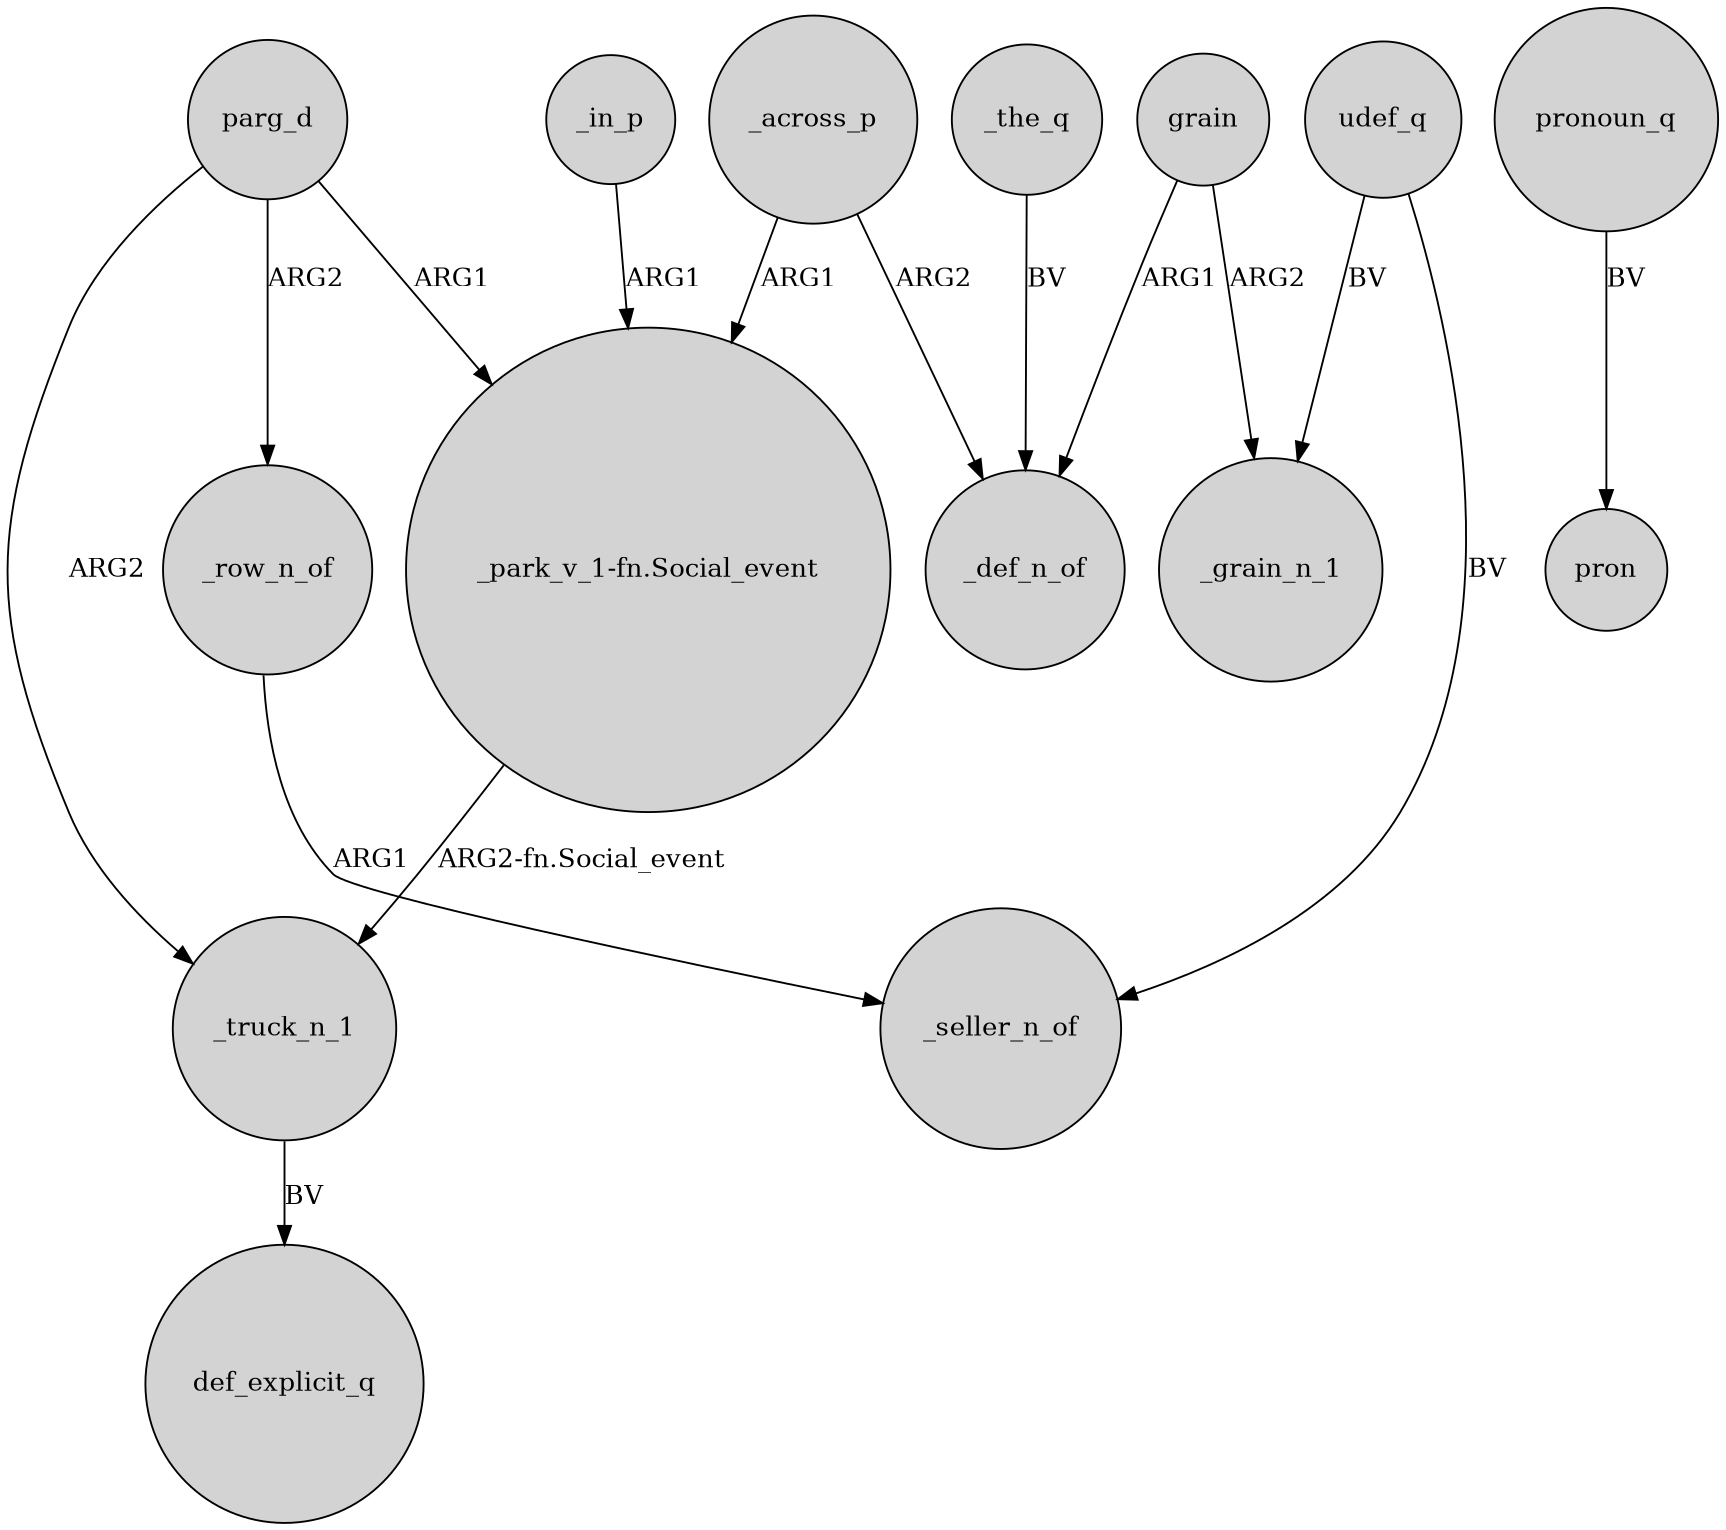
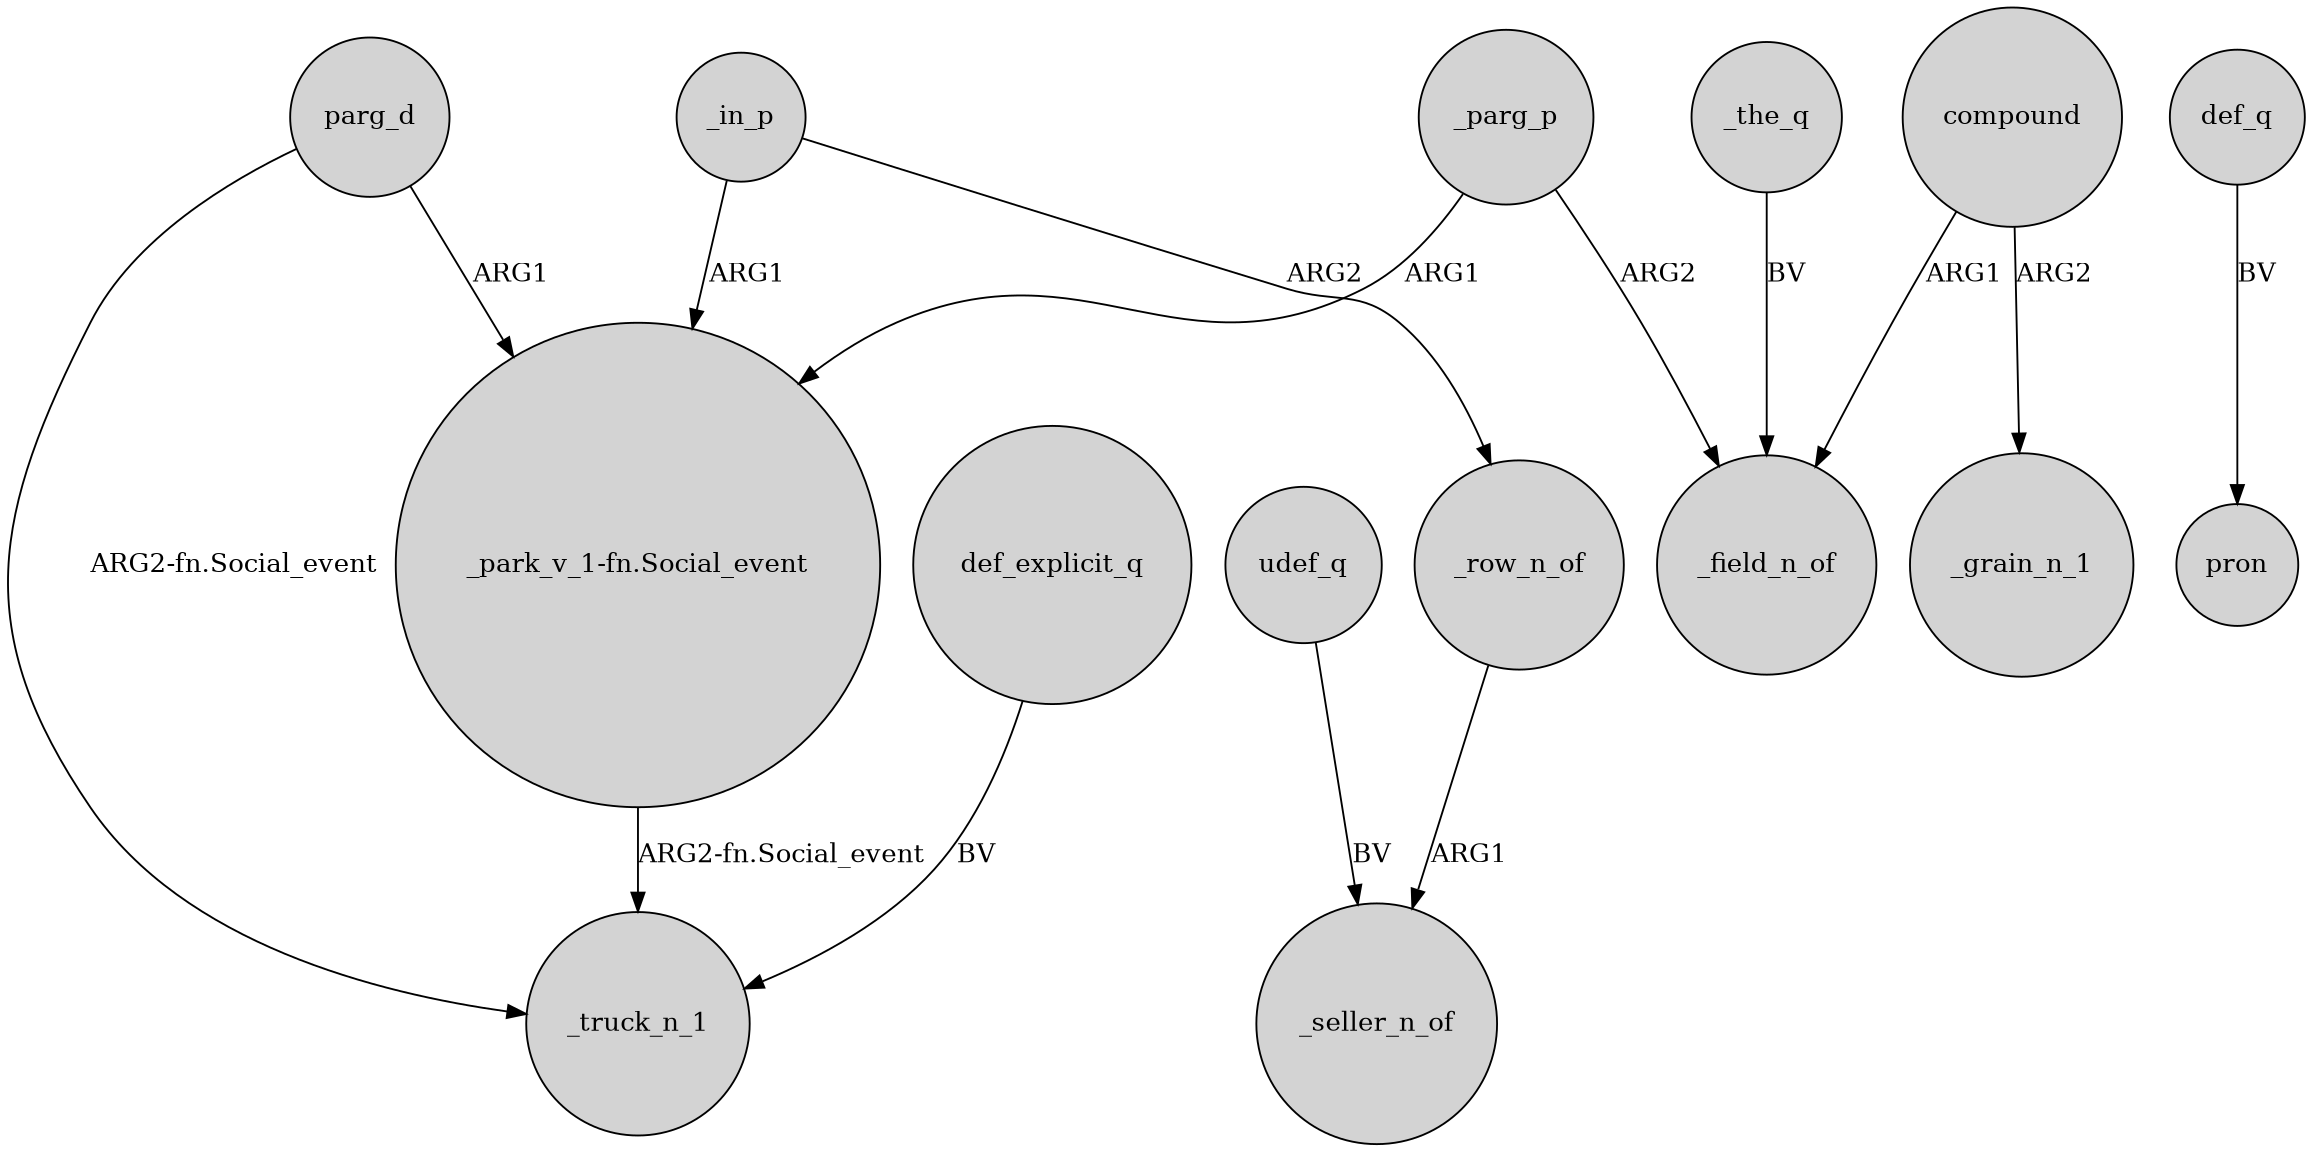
node "_across_p": label "_across_p" -> "_parg_p"
node "grain": label "grain" -> "compound"
node "pronoun_q": label "pronoun_q" -> "def_q"
edge "udef_q" -> "_grain_n_1": removed, label "BV"
edge "parg_d" -> "_row_n_of": now "_in_p" -> "_row_n_of"
edge "parg_d" -> "_truck_n_1": label "ARG2" -> "ARG2-fn.Social_event"
node "_def_n_of": label "_def_n_of" -> "_field_n_of"
edge "_truck_n_1" -> "def_explicit_q": reversed
